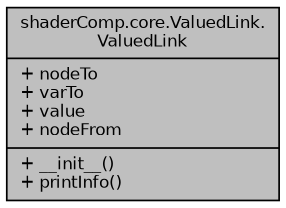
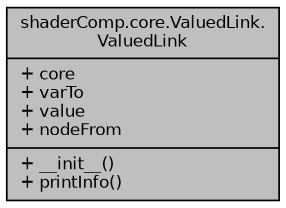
node "shaderComp.core.ValuedLink.": text "+ nodeTo" -> "+ core"
